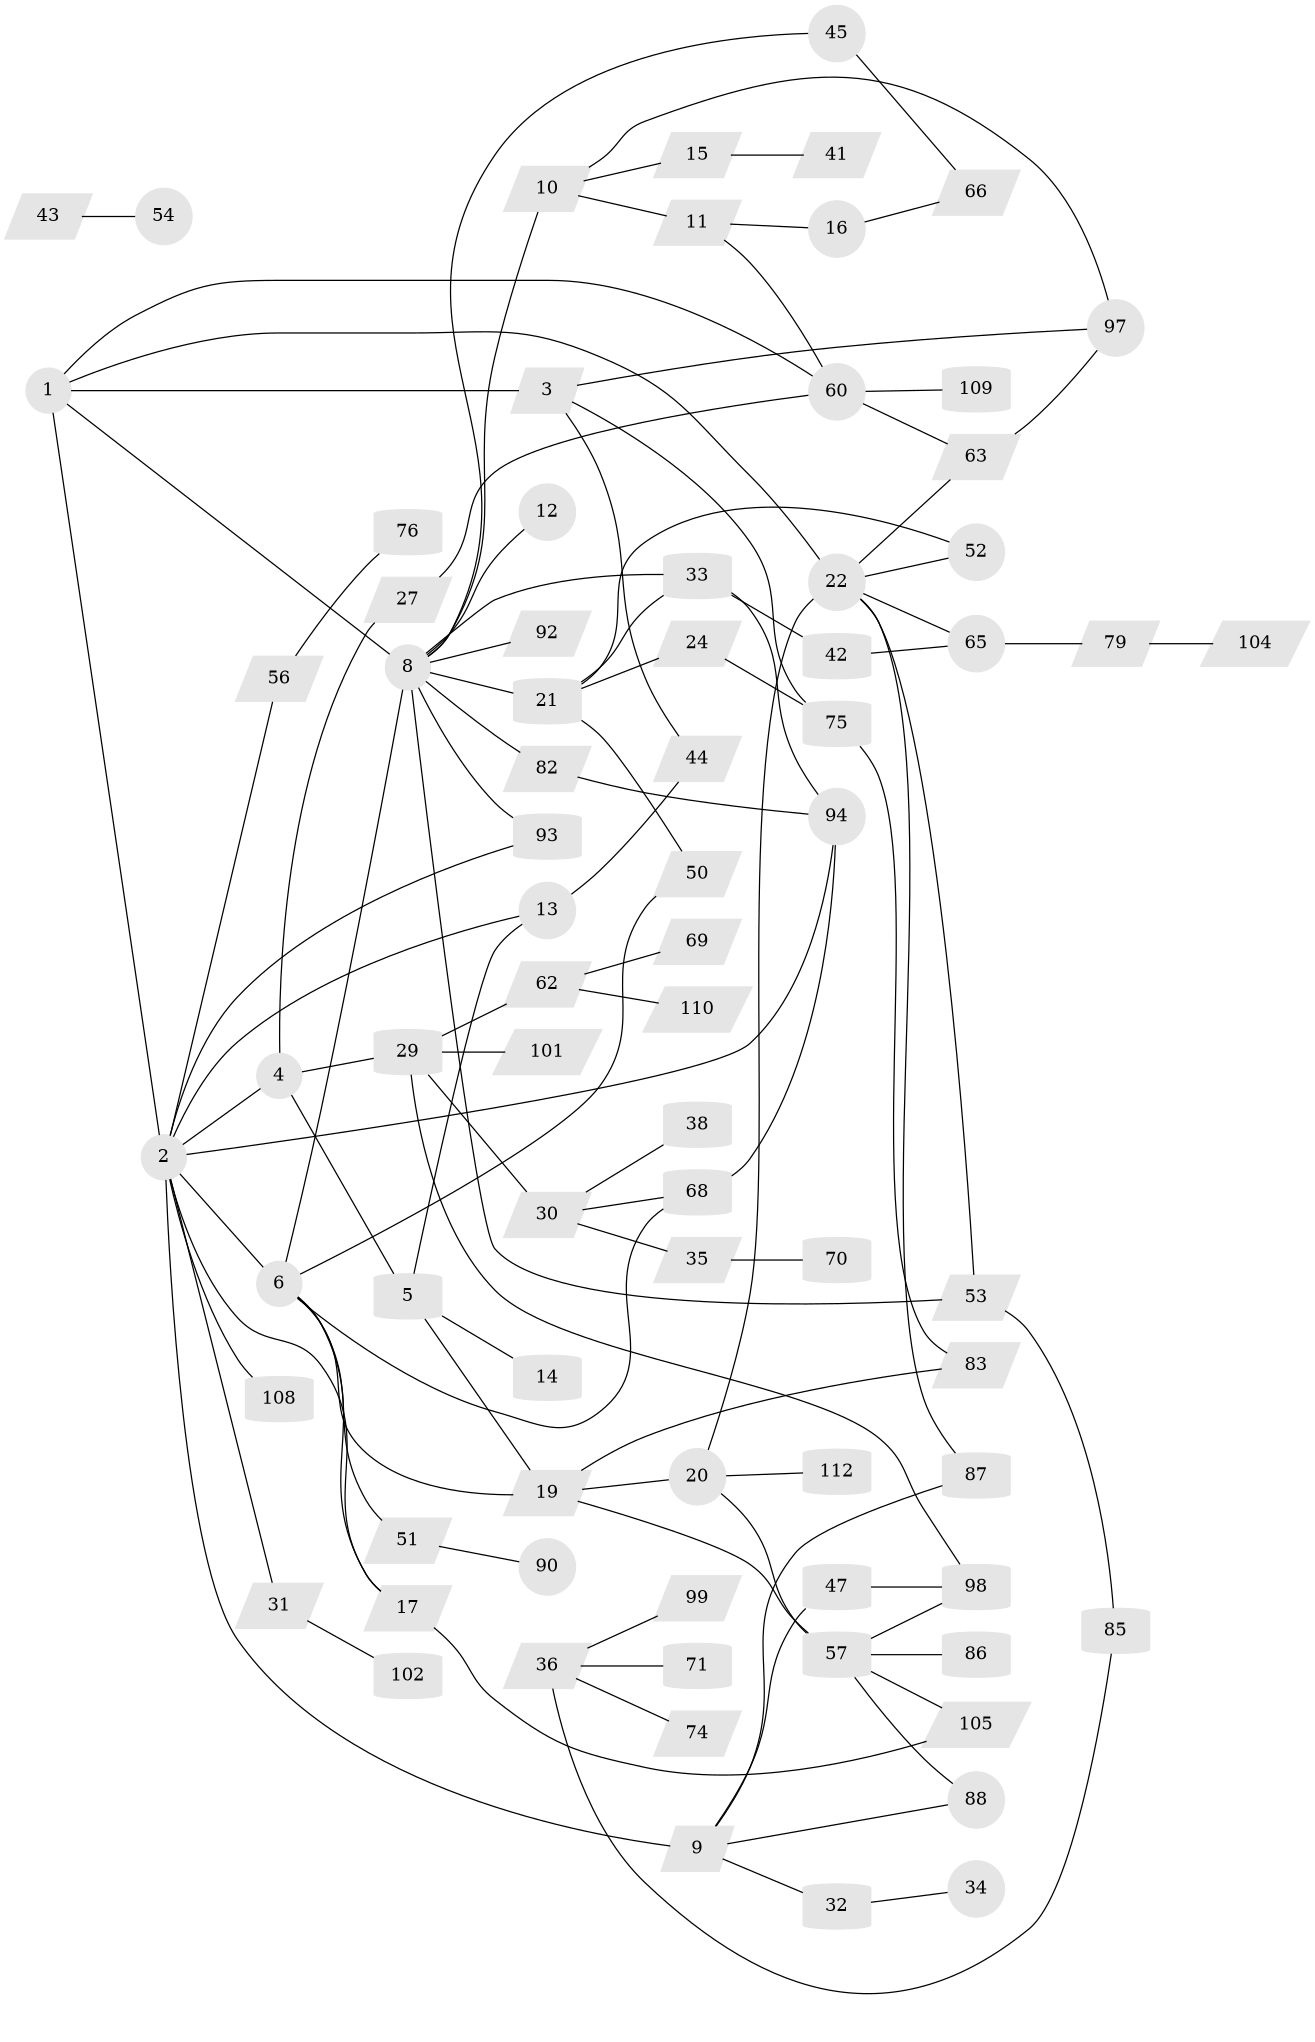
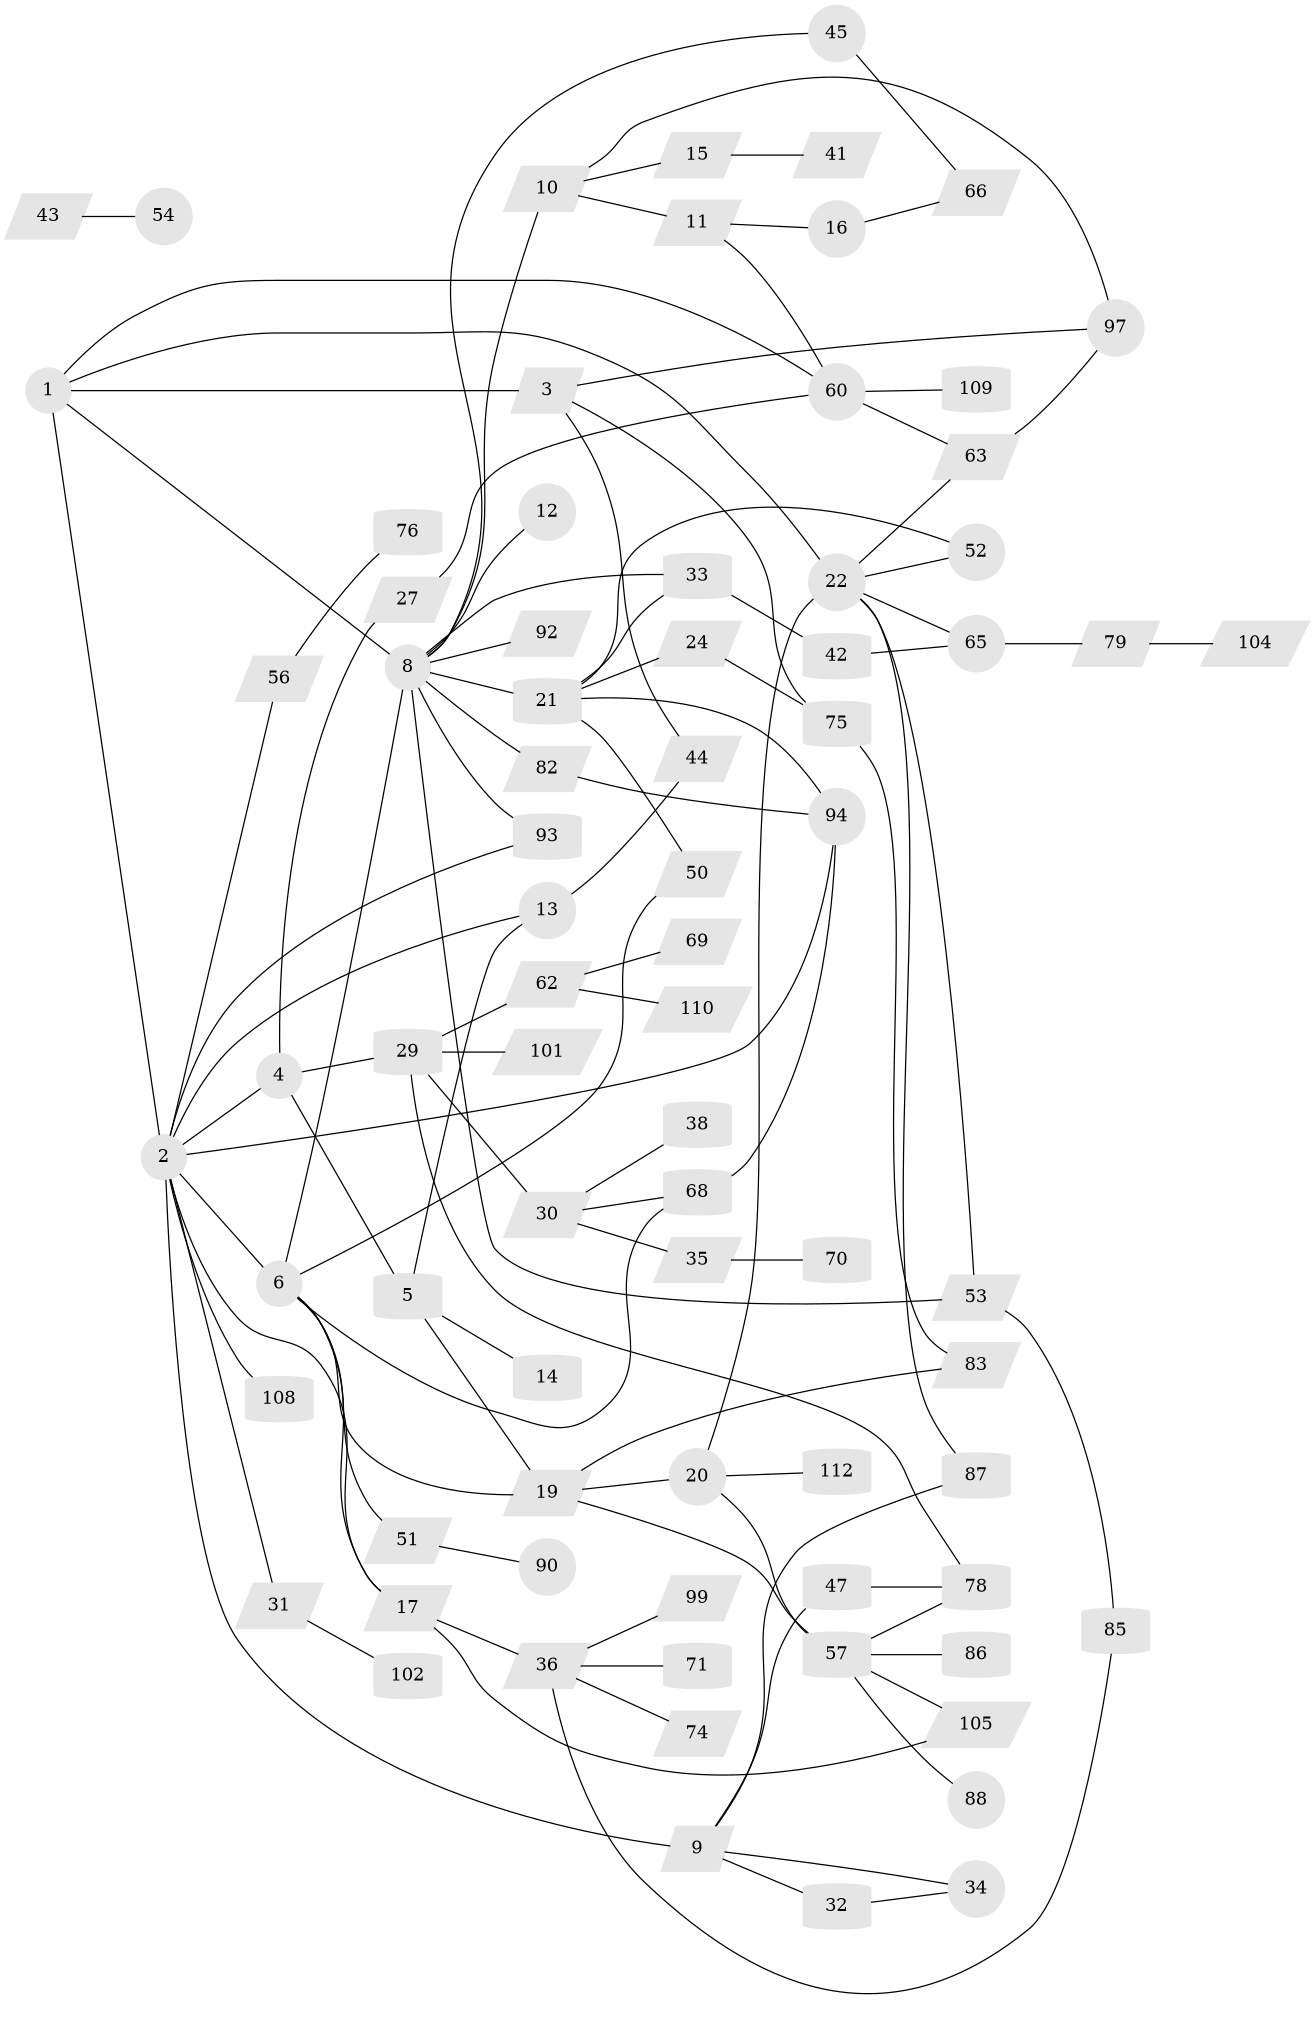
edge "33" -- "94": now "21" -- "94"
node "98": label "98" -> "78"
edge "17" -- "36": added
edge "88" -- "9": now "34" -- "9"
